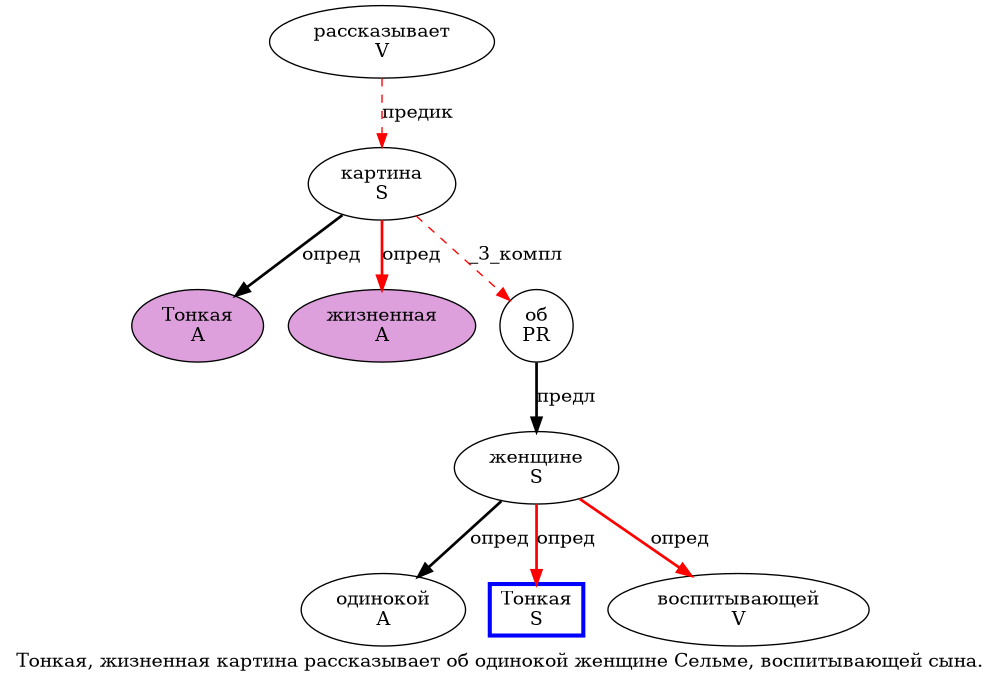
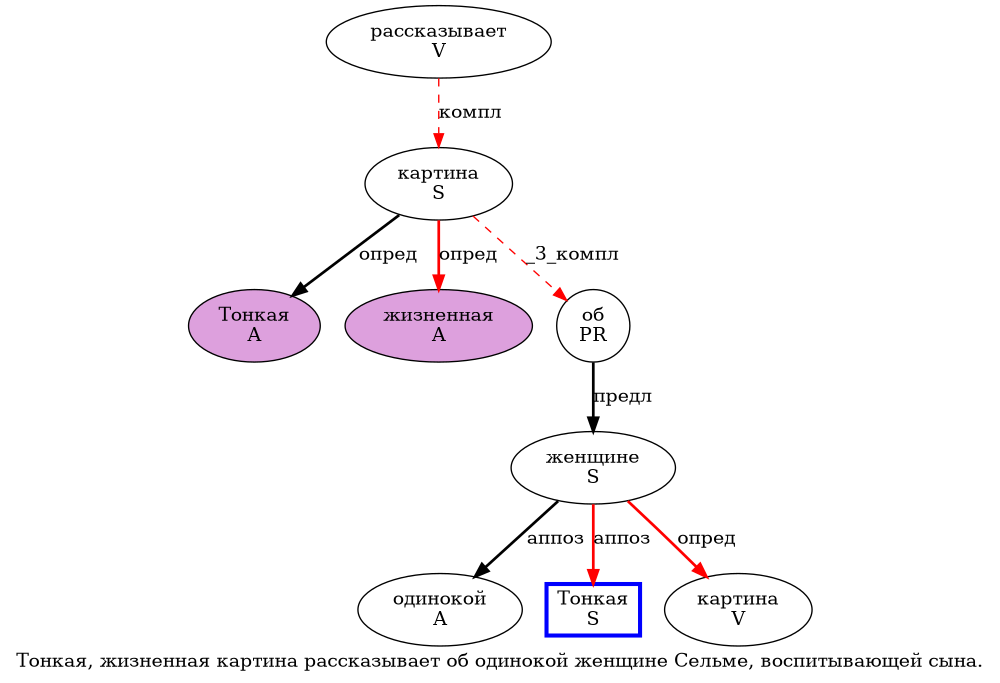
edge "рассказывает V" -> "картина S": label "предик" -> "компл"
edge "женщине S" -> "одинокой A": label "опред" -> "аппоз"
edge "женщине S" -> "Тонкая S": label "опред" -> "аппоз"
node "воспитывающей V": label "воспитывающей V" -> "картина V"
